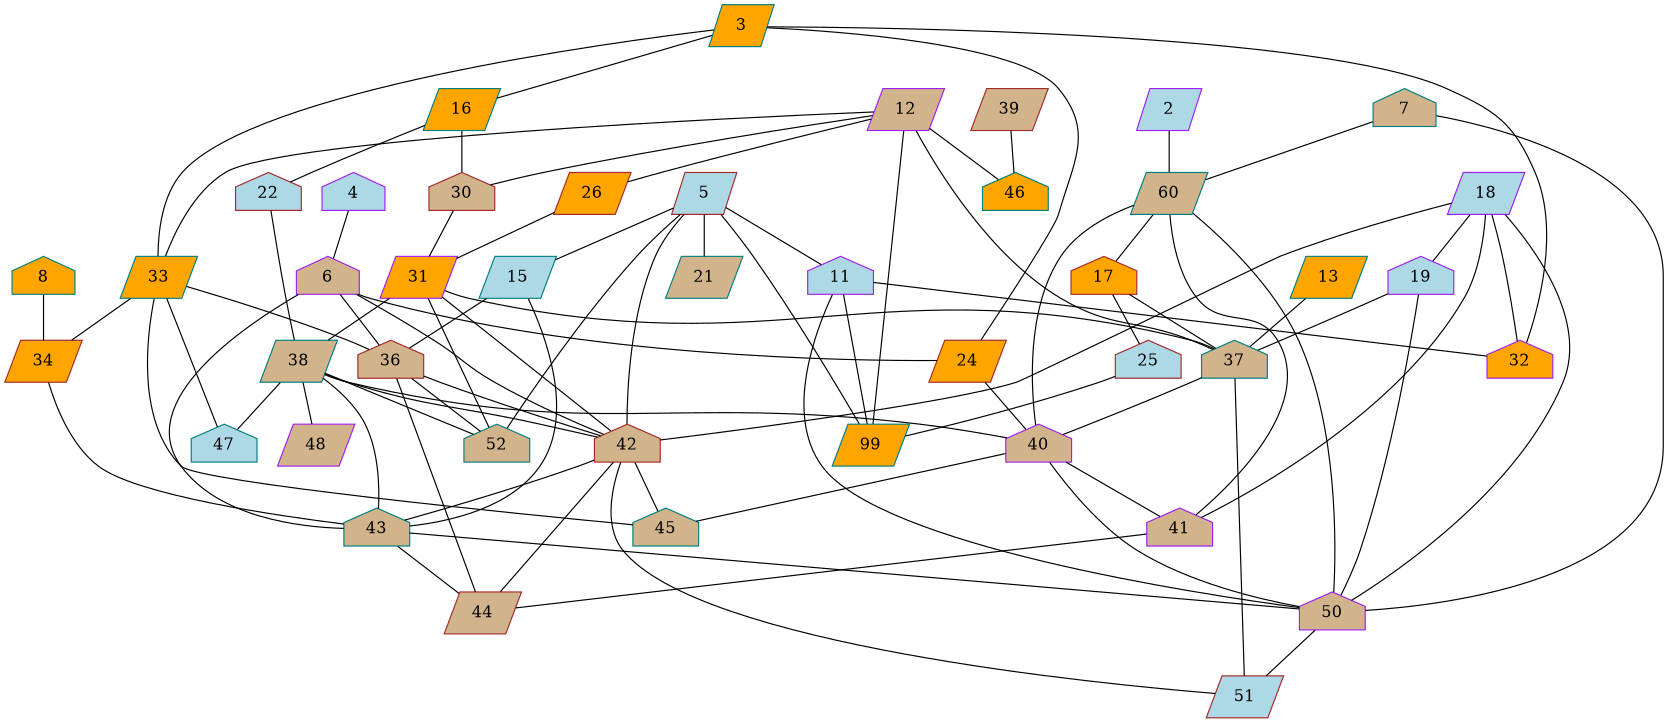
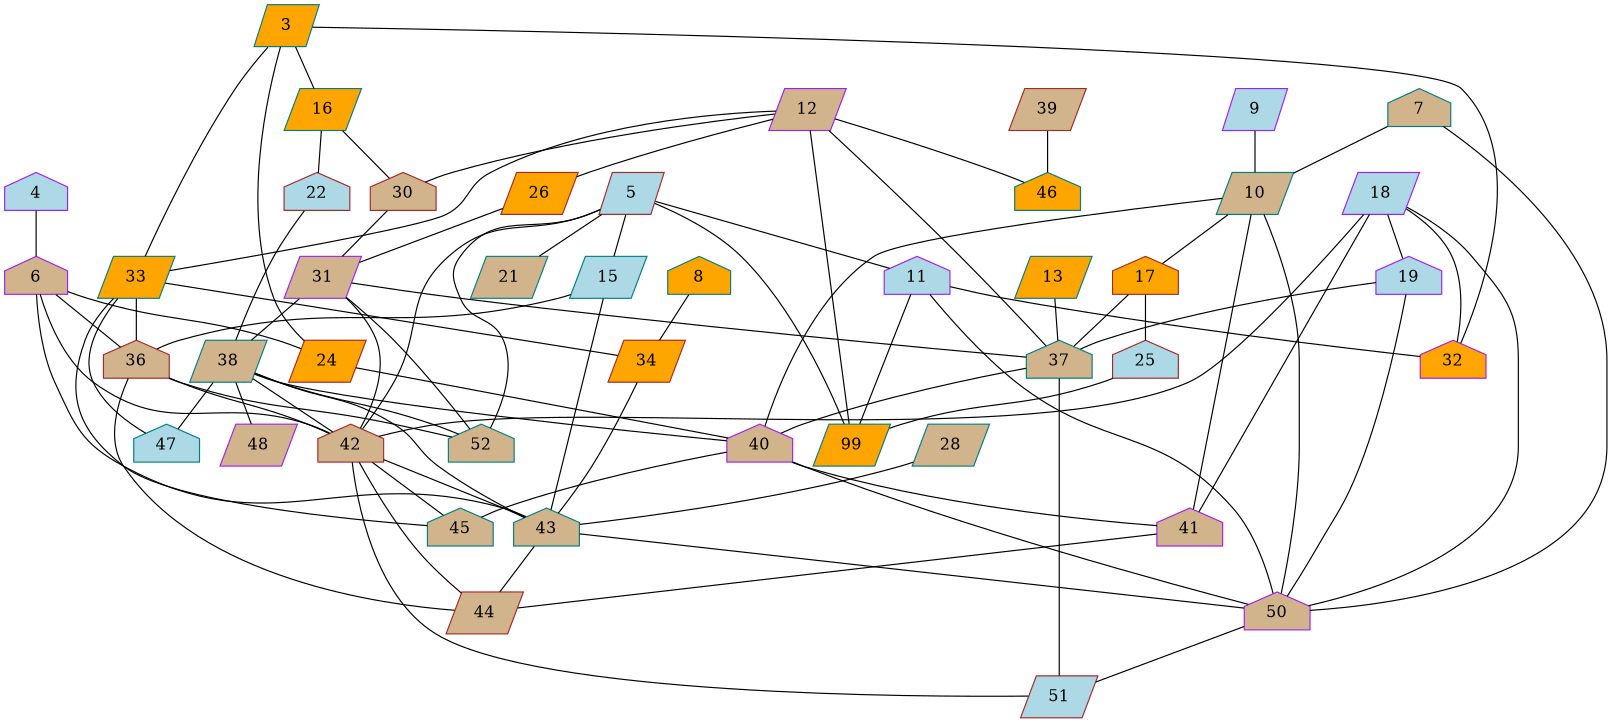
node "2": label "2" -> "9"
node "60": label "60" -> "10"
node "31": fillcolor orange -> tan
node "28": added
